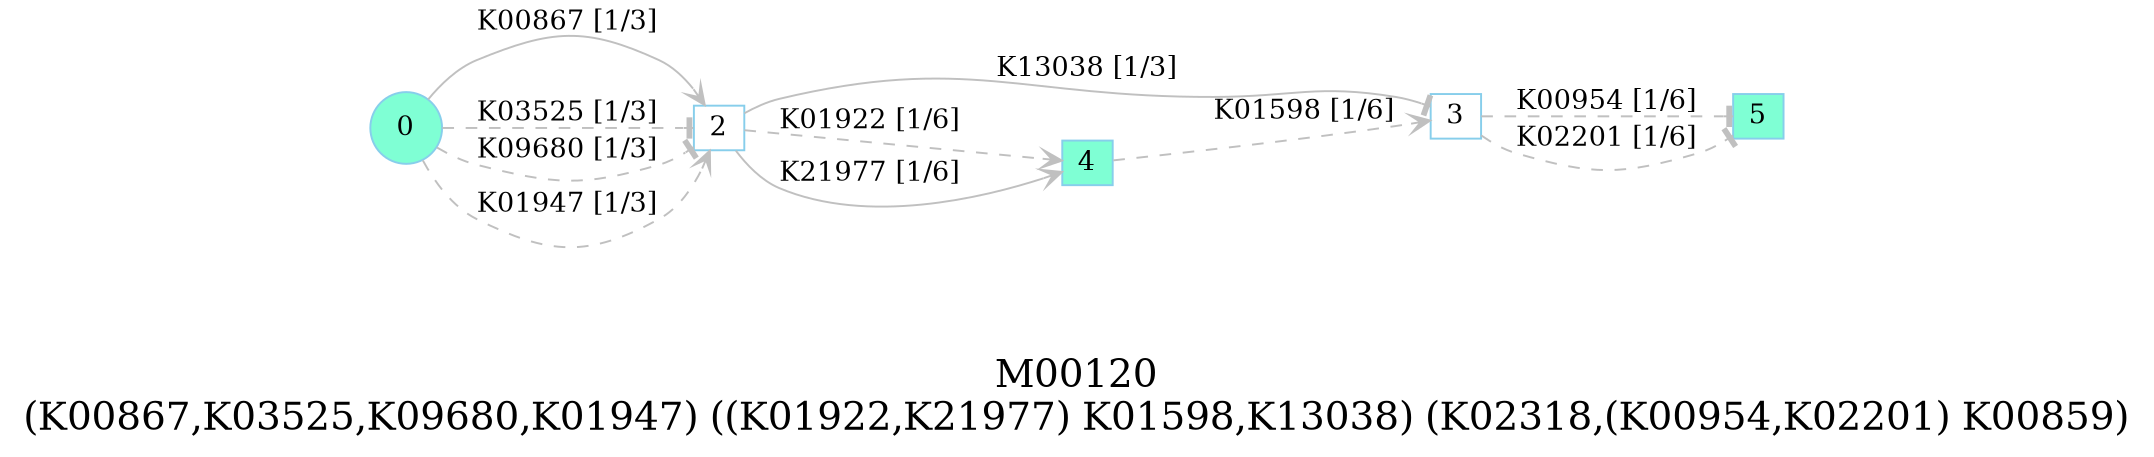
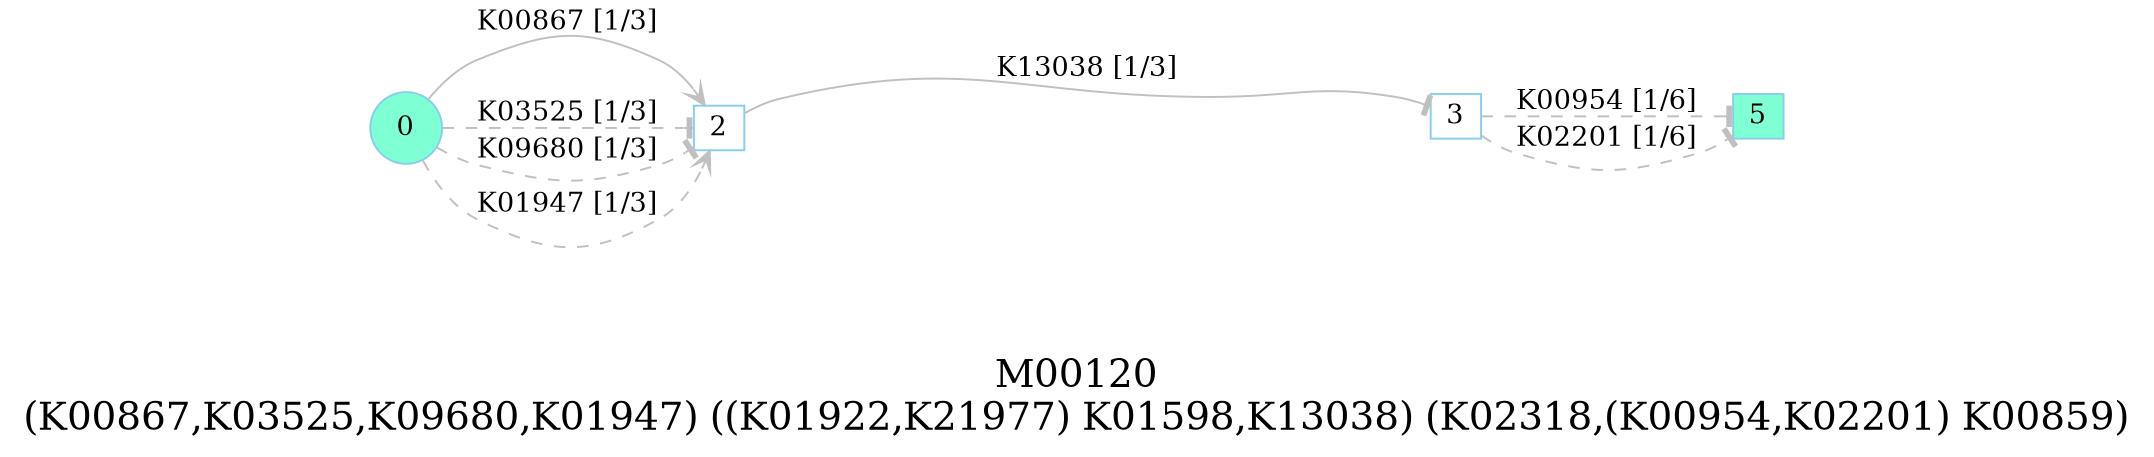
node "4": removed
